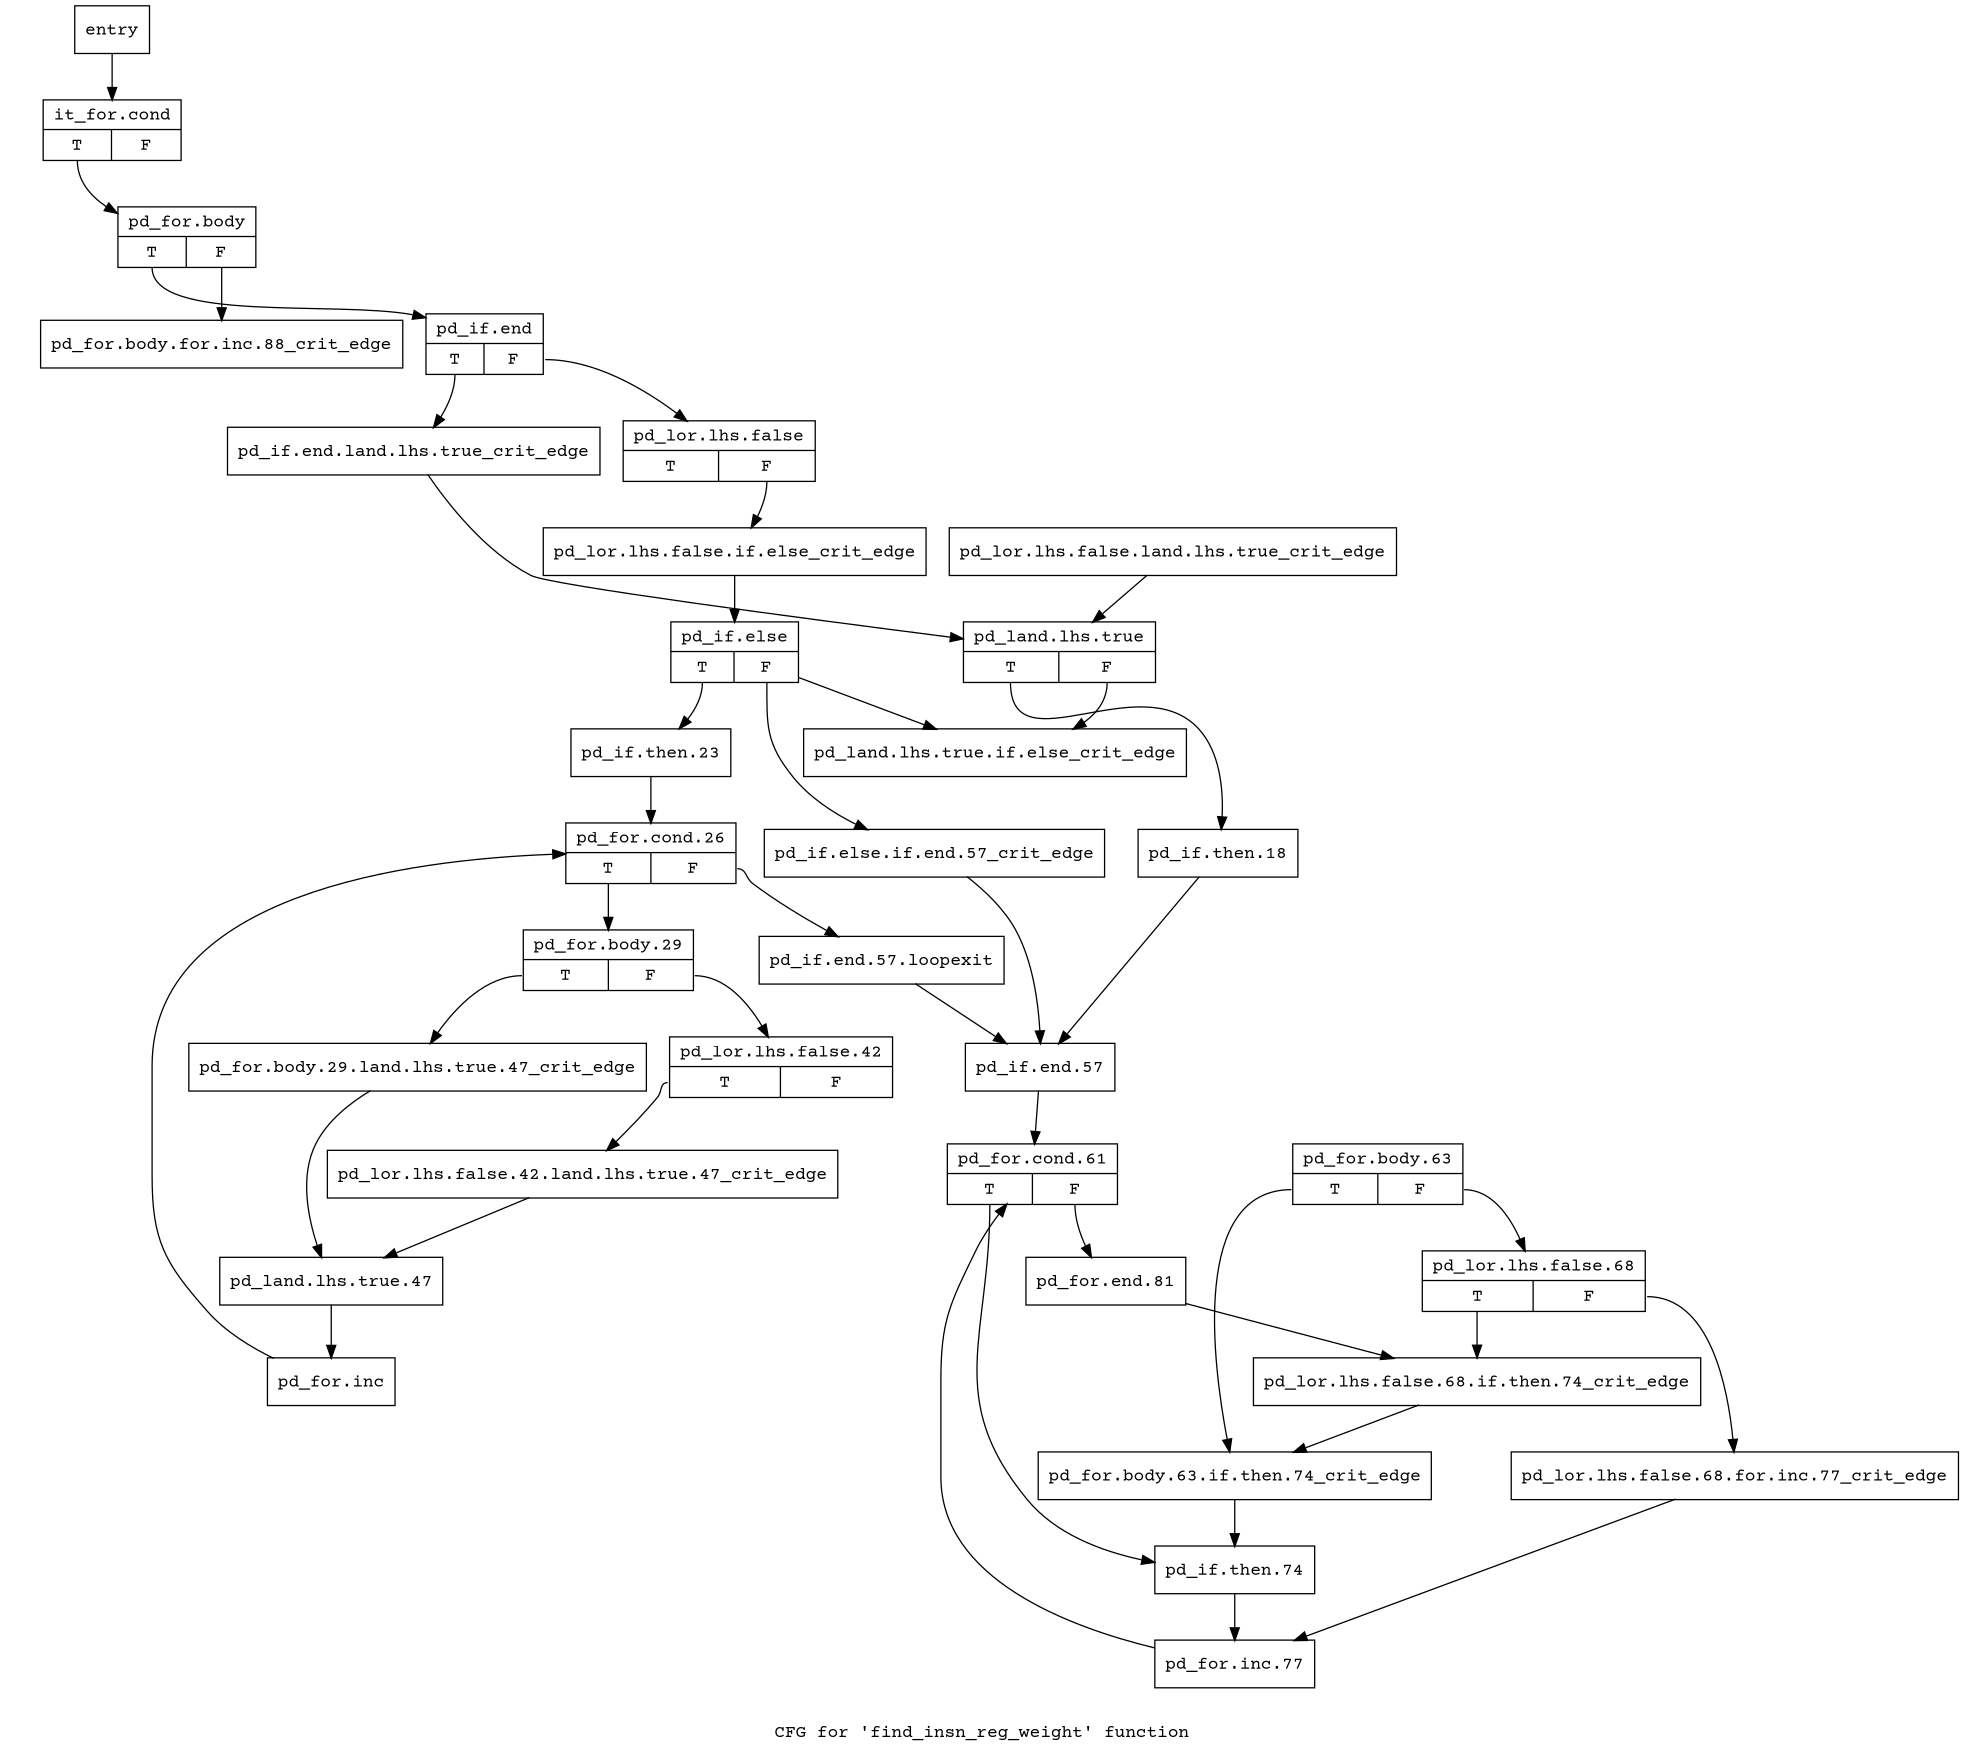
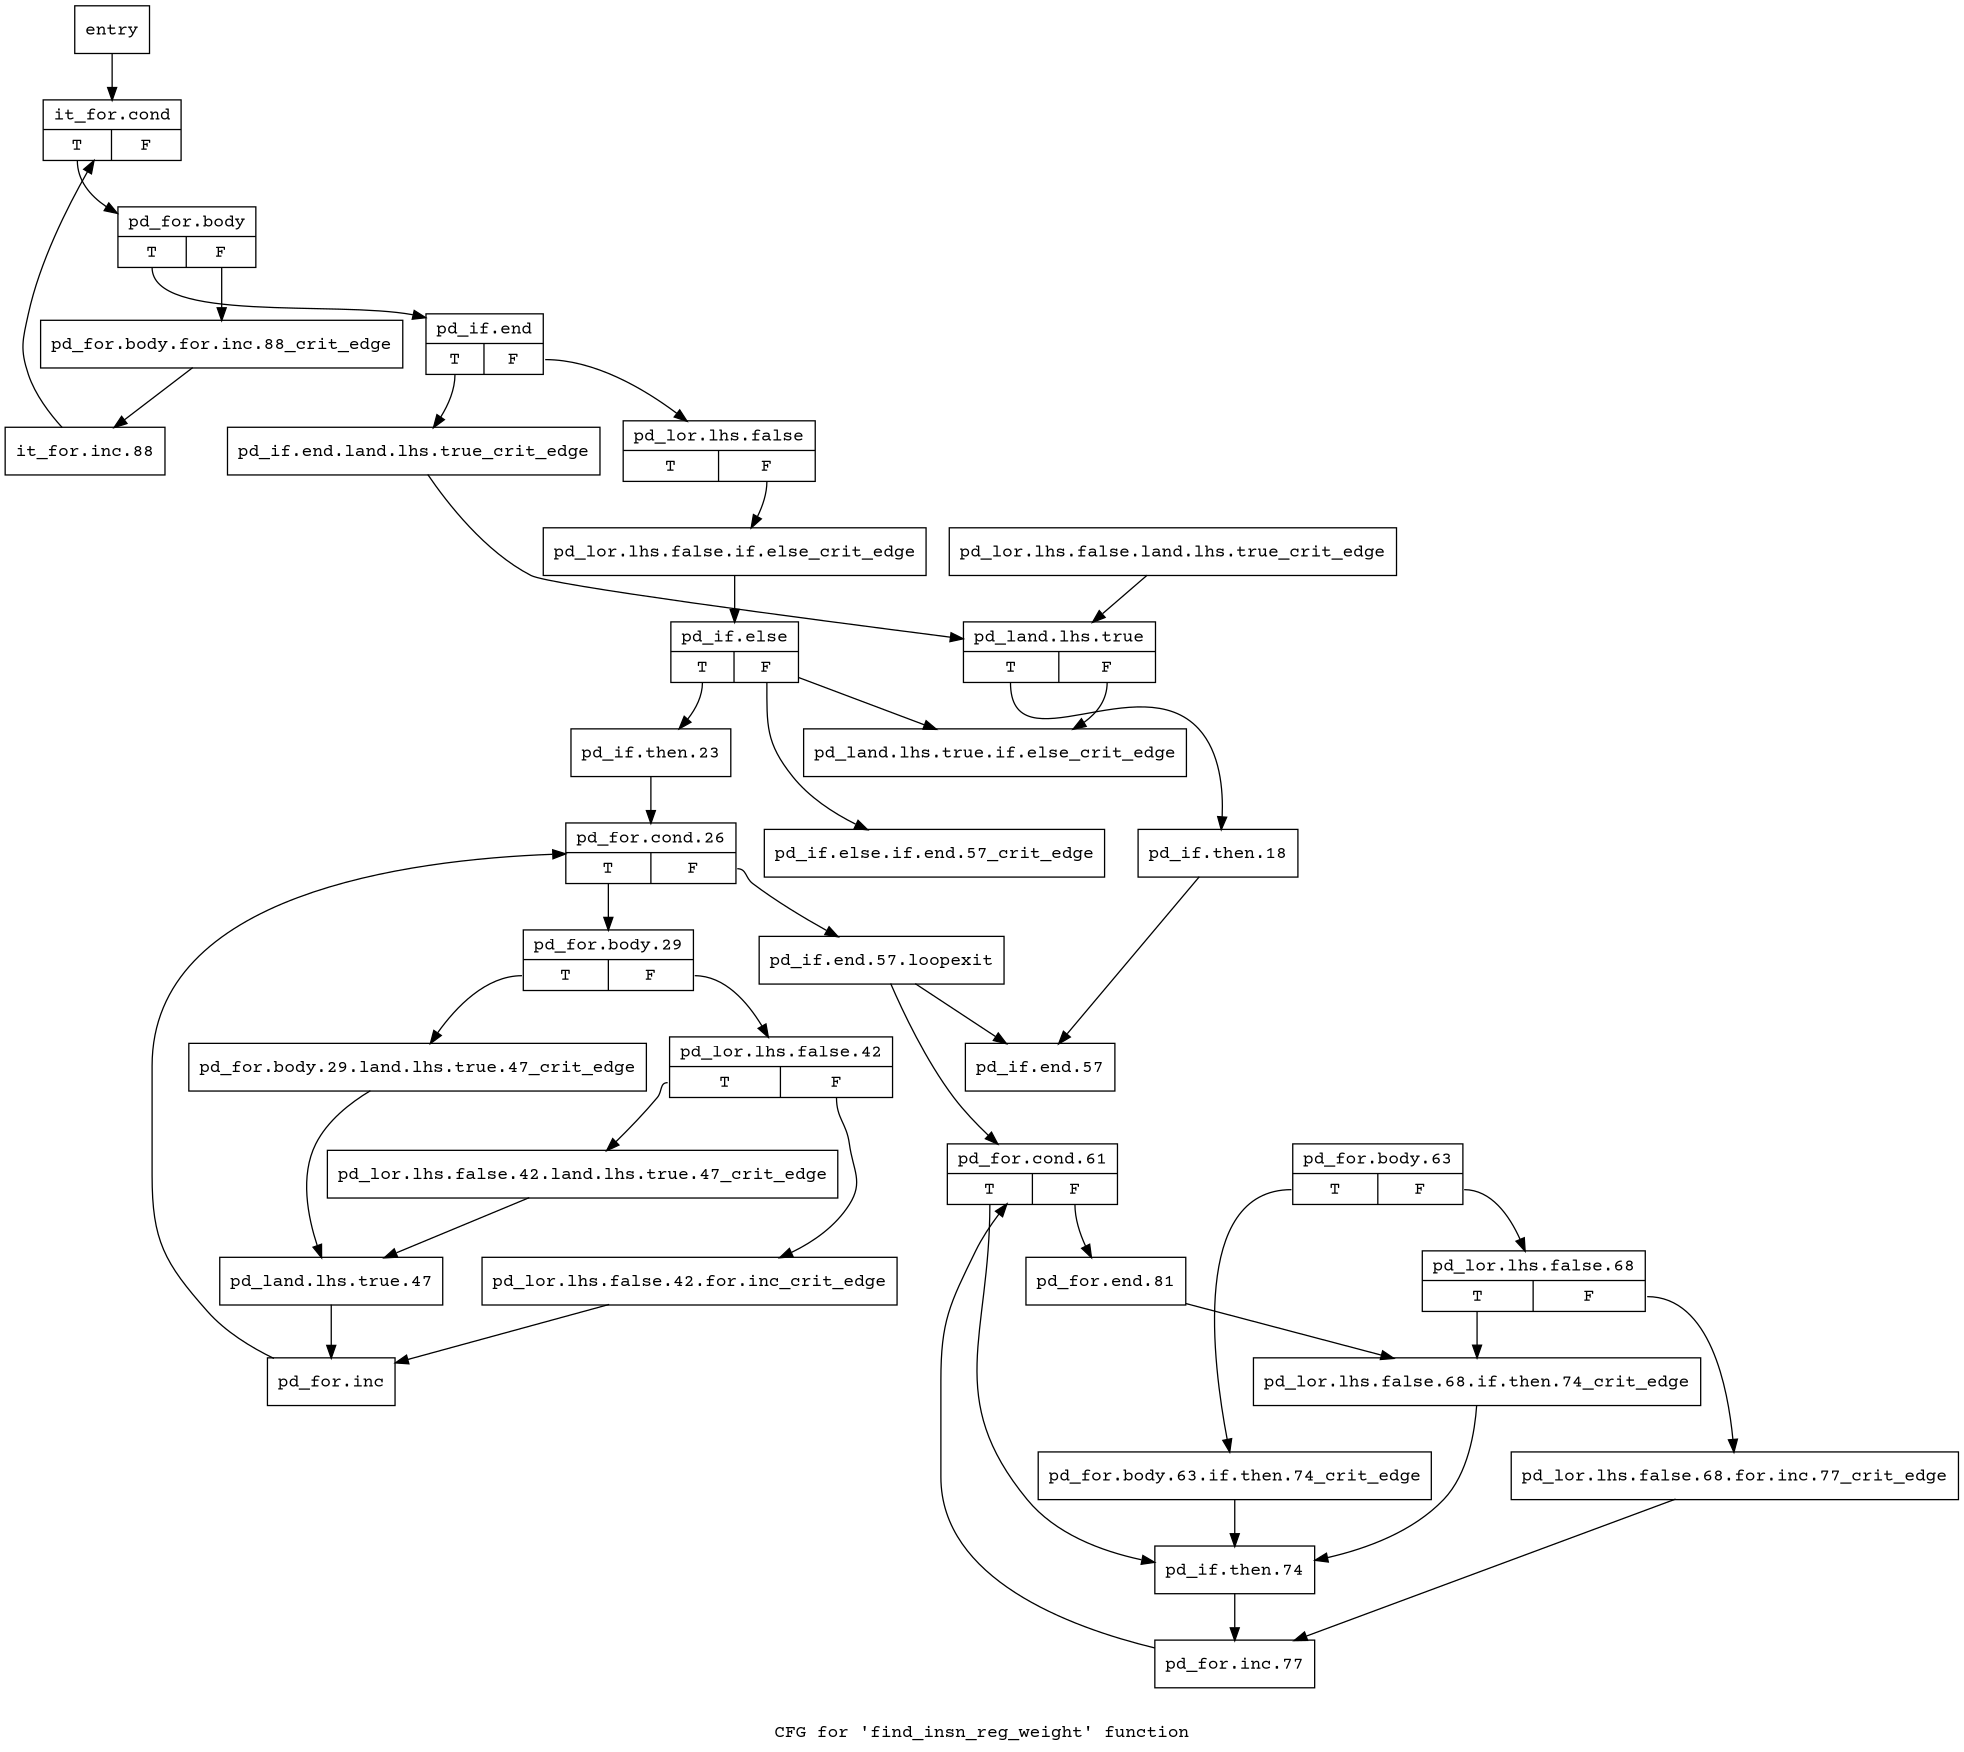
node "it_for.inc.88": added
edge "pd_if.else.if.end.57_crit_edge" -> "pd_if.end.57": removed
edge "pd_if.end.57" -> "pd_for.cond.61": now "pd_if.end.57.loopexit" -> "pd_for.cond.61"
node "pd_lor.lhs.false.42.for.inc_crit_edge": added
edge "pd_lor.lhs.false.68.if.then.74_crit_edge" -> "pd_for.body.63.if.then.74_crit_edge": now "pd_lor.lhs.false.68.if.then.74_crit_edge" -> "pd_if.then.74"
